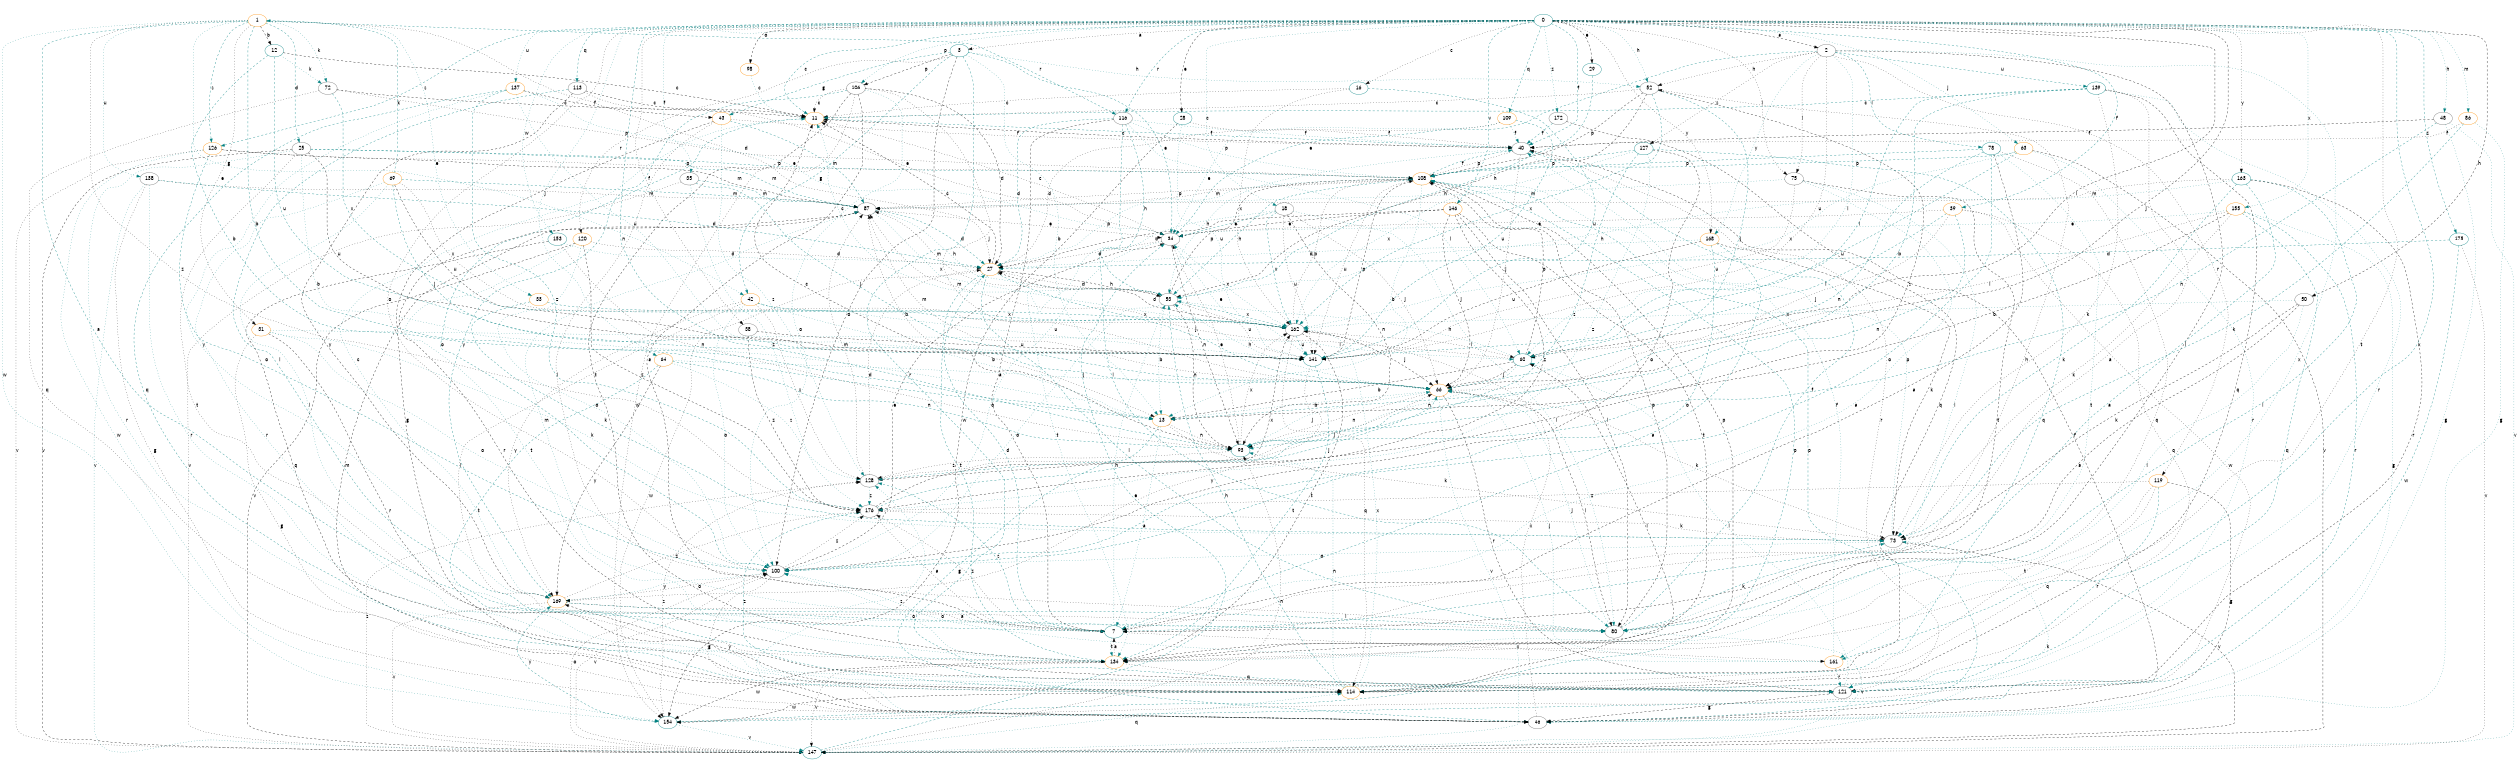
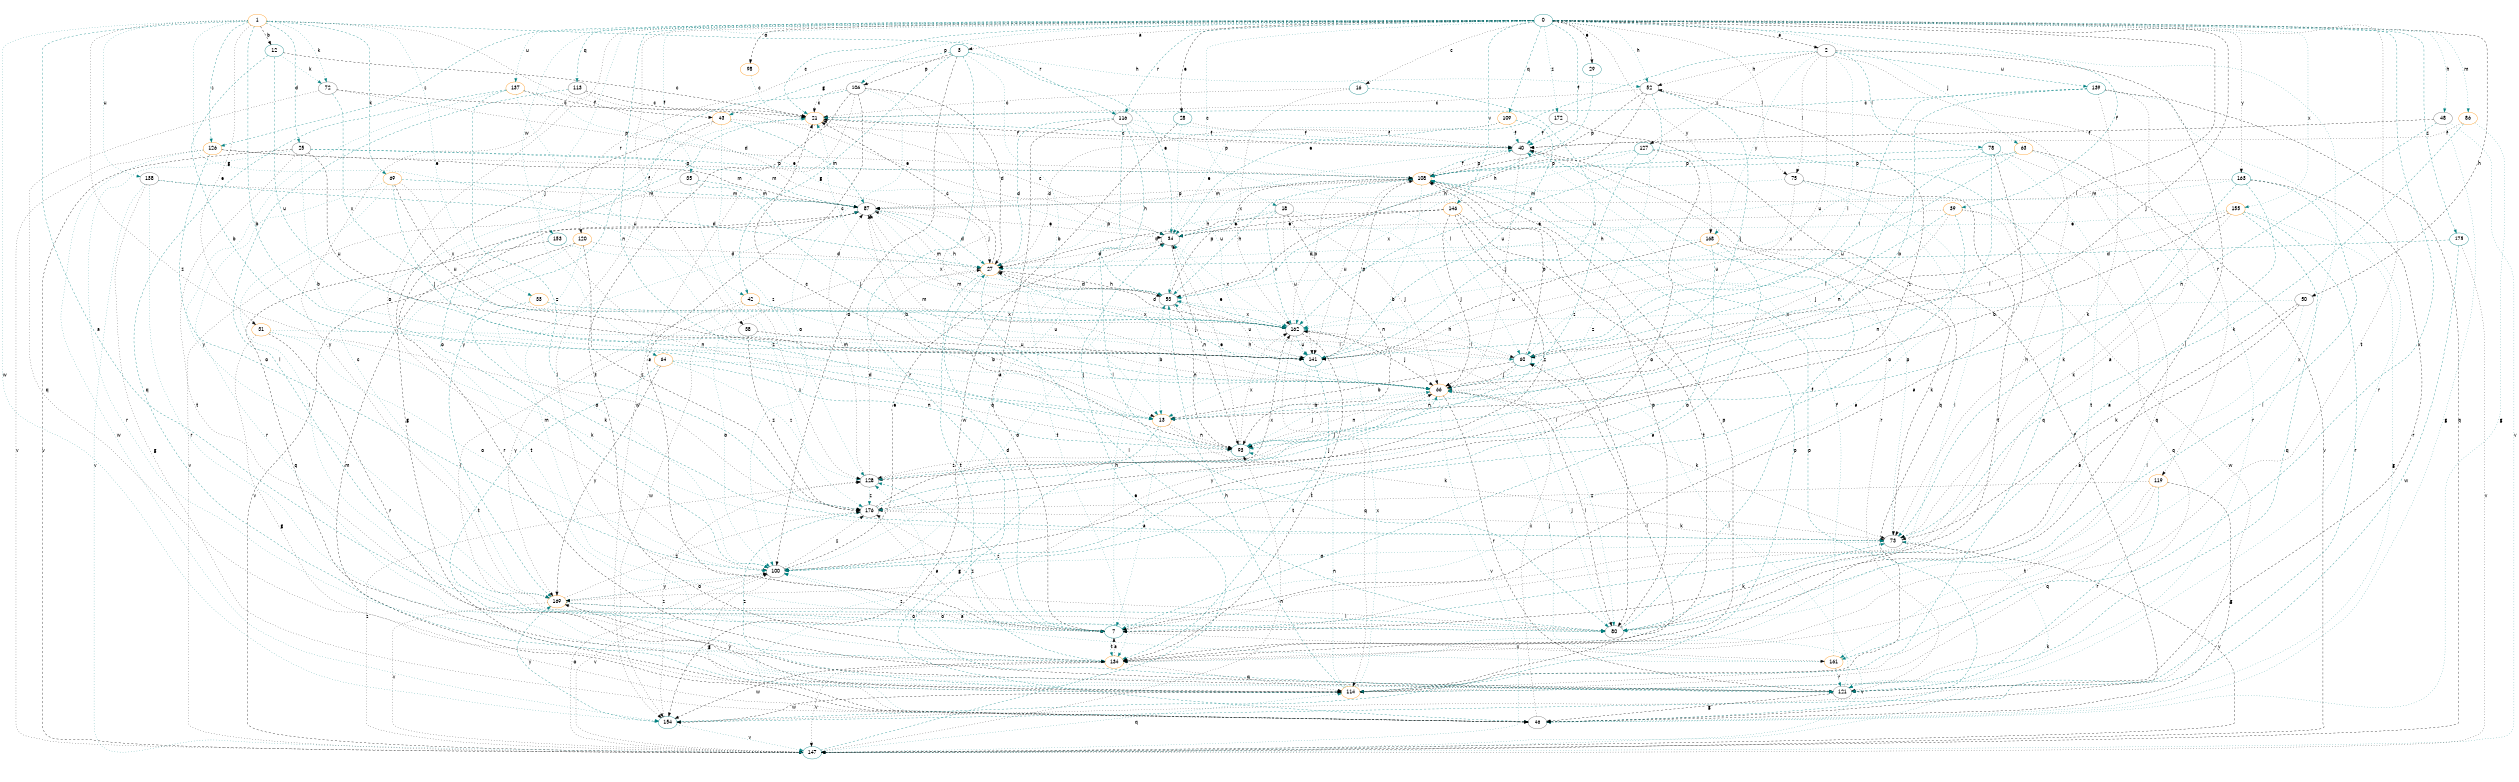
edge "69" -> "1": reversed
node "11": label "11" -> "21"
edge "113" -> "169": style dashed -> dotted
edge "139" -> "114": now "139" -> "147"
